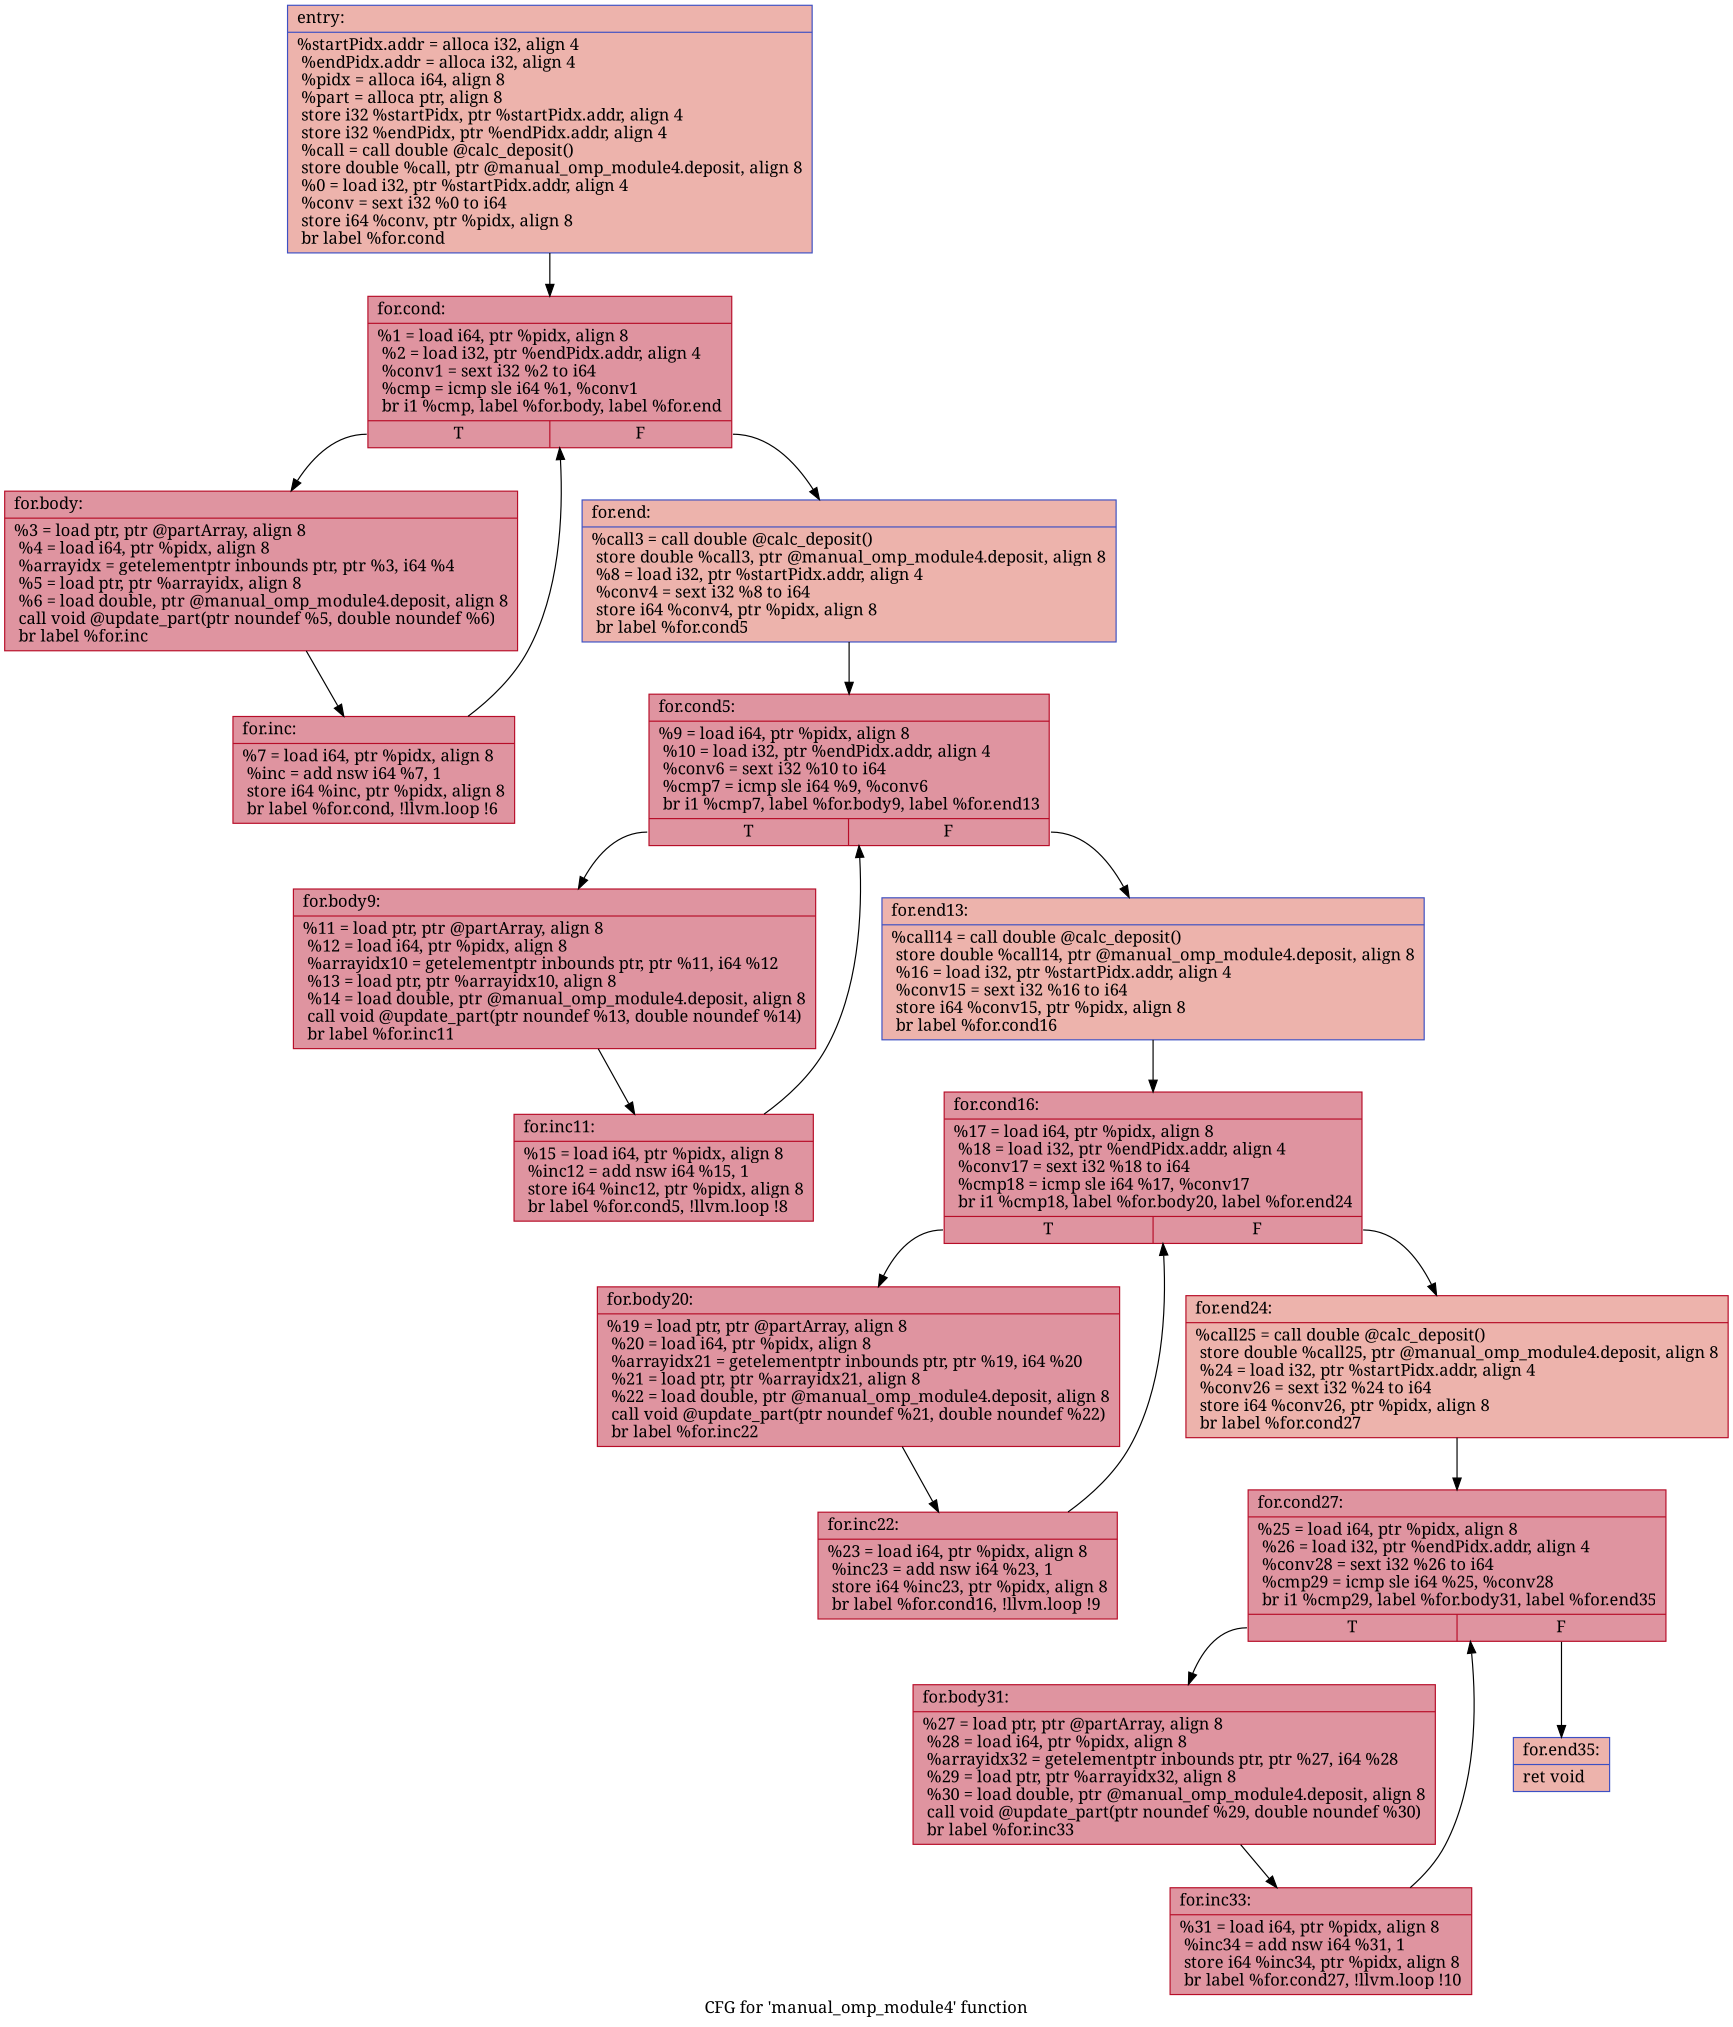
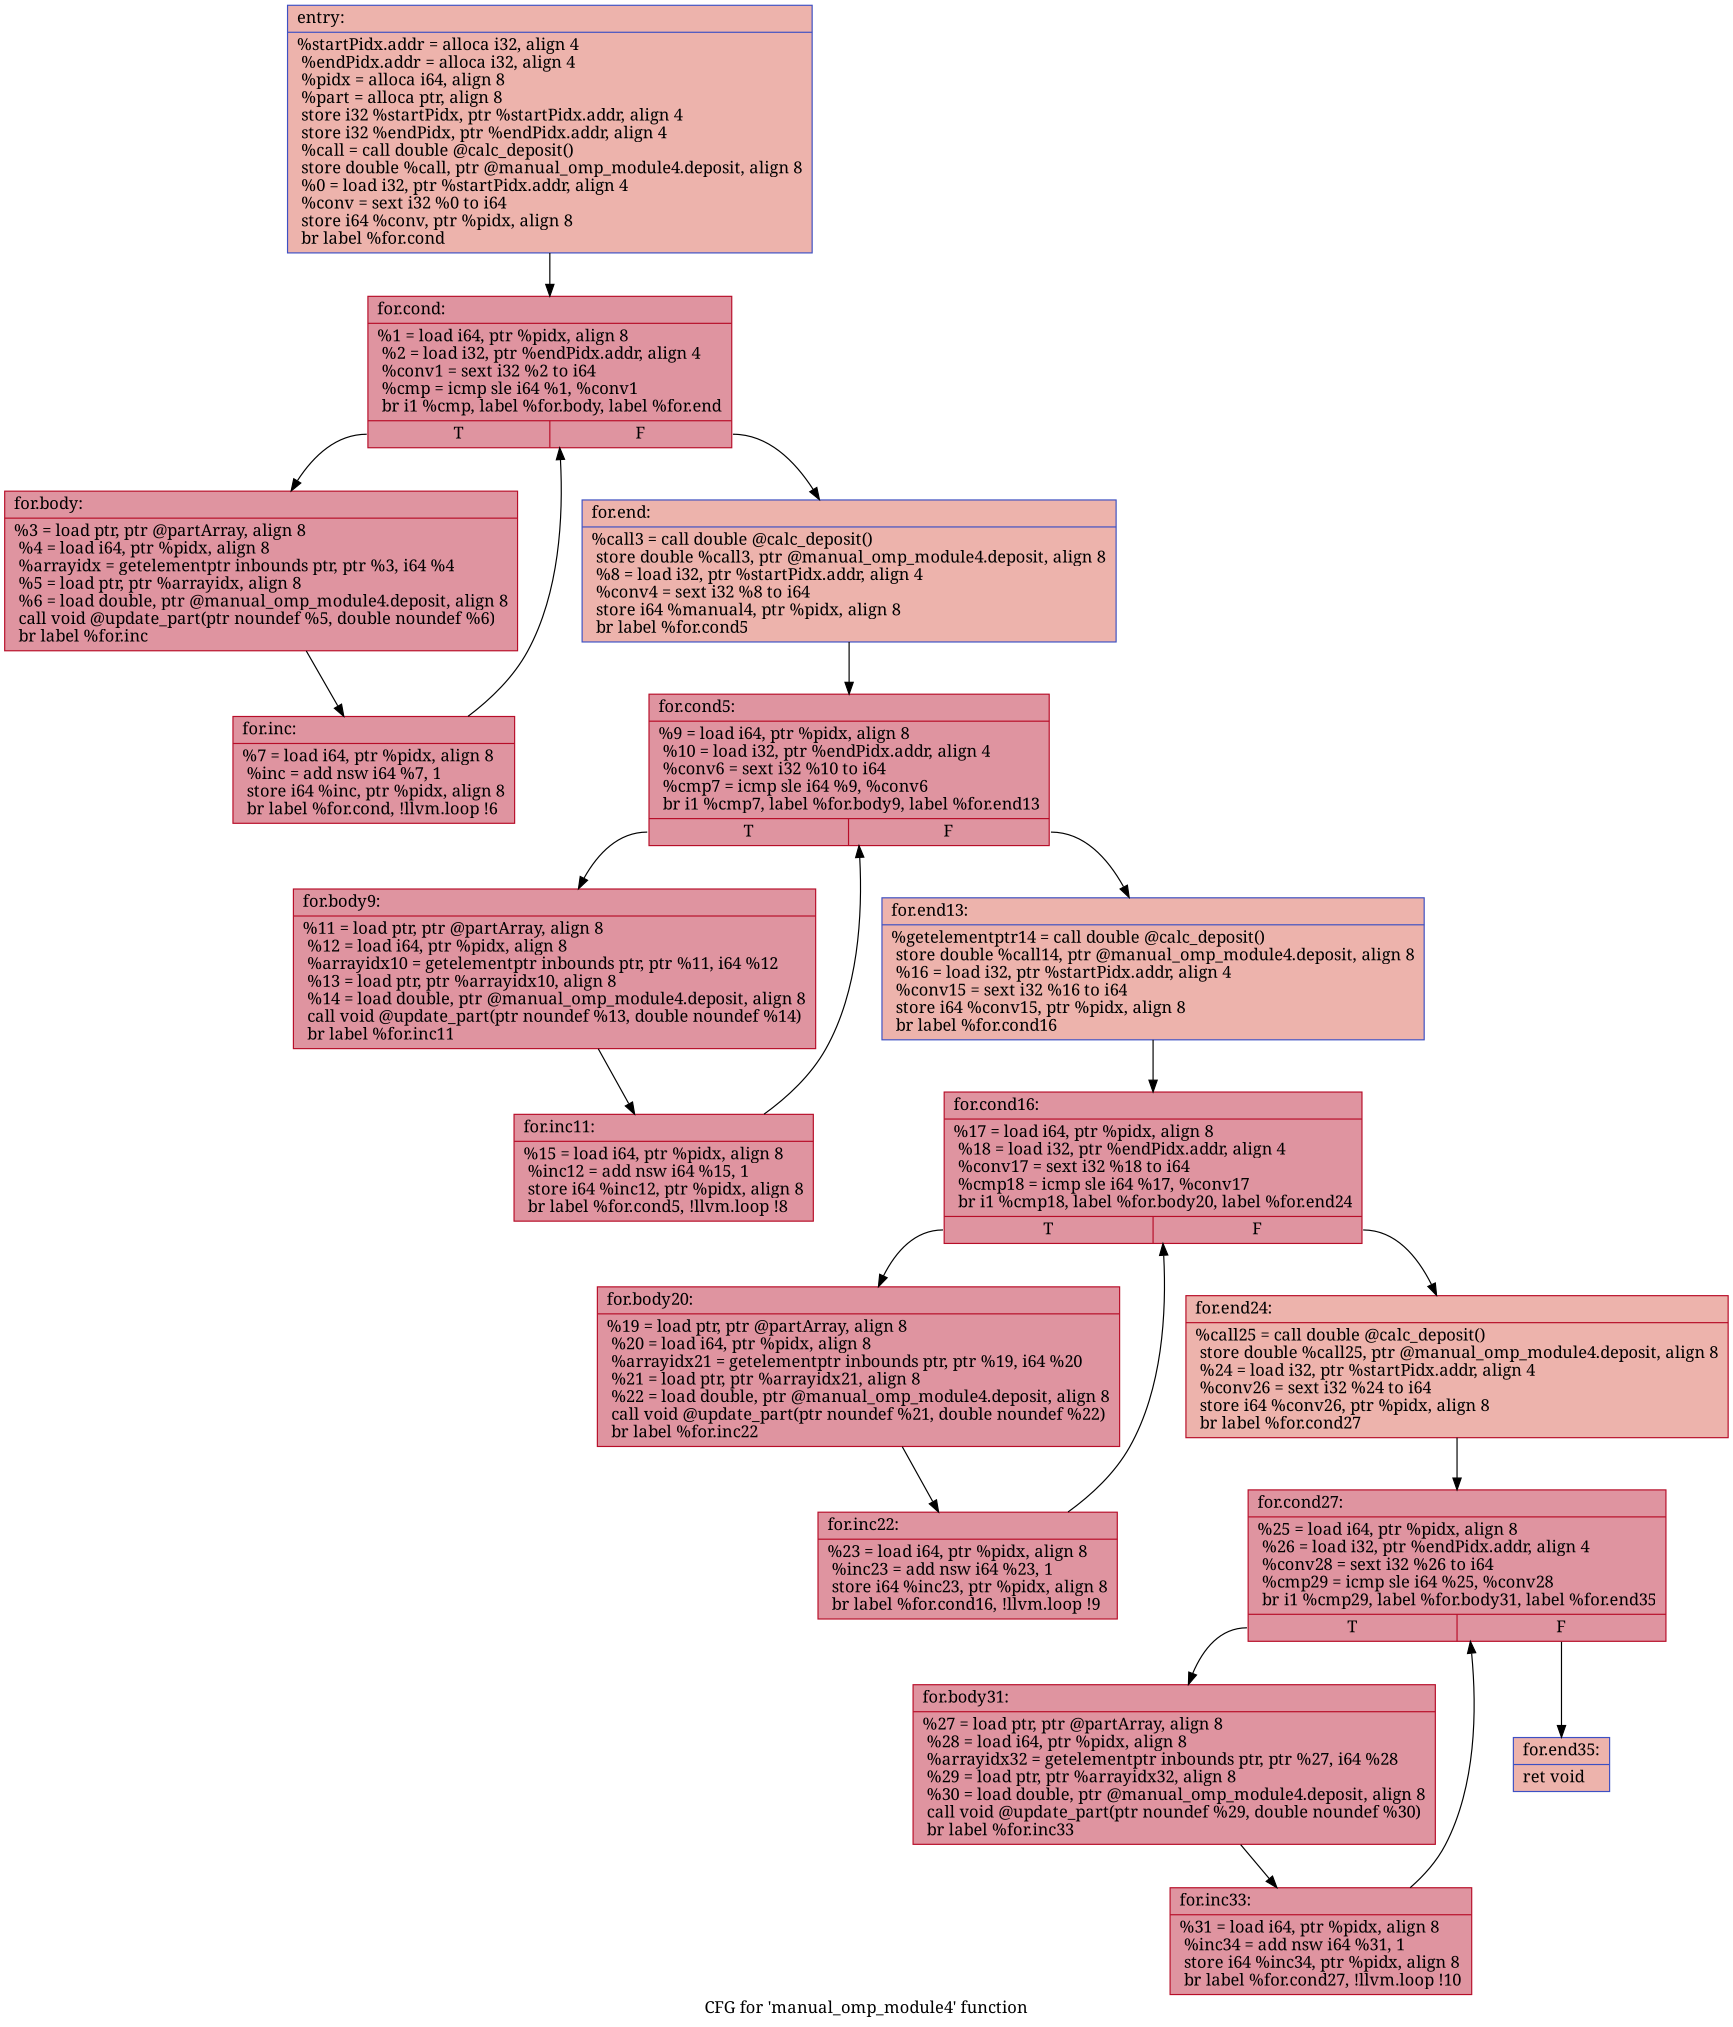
node "for.end:": text "store i64 %conv4, ptr %pidx, align 8" -> "store i64 %manual4, ptr %pidx, align 8"
node "for.end13:": text "%call14 = call double @calc_deposit()" -> "%getelementptr14 = call double @calc_deposit()"
